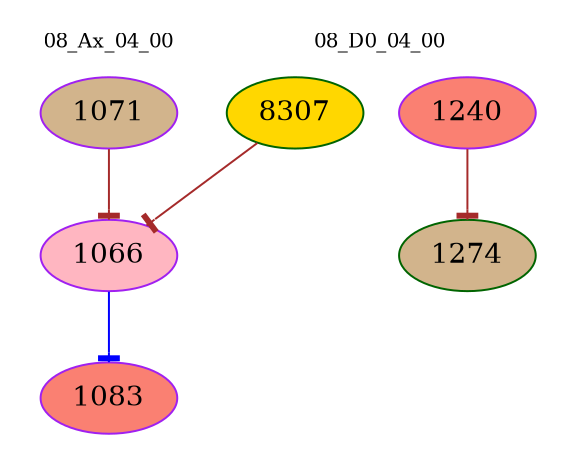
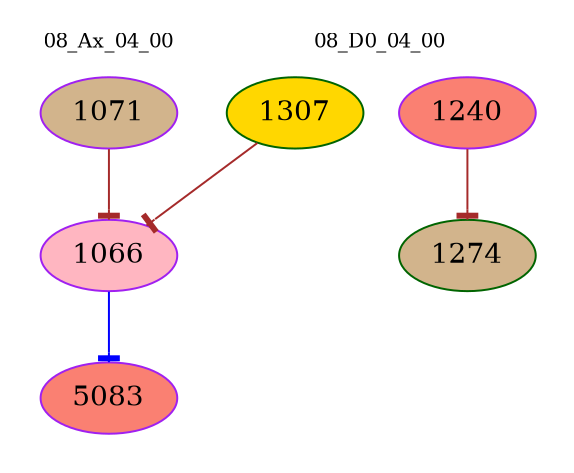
node "8307": label "8307" -> "1307"
node "1083": label "1083" -> "5083"
